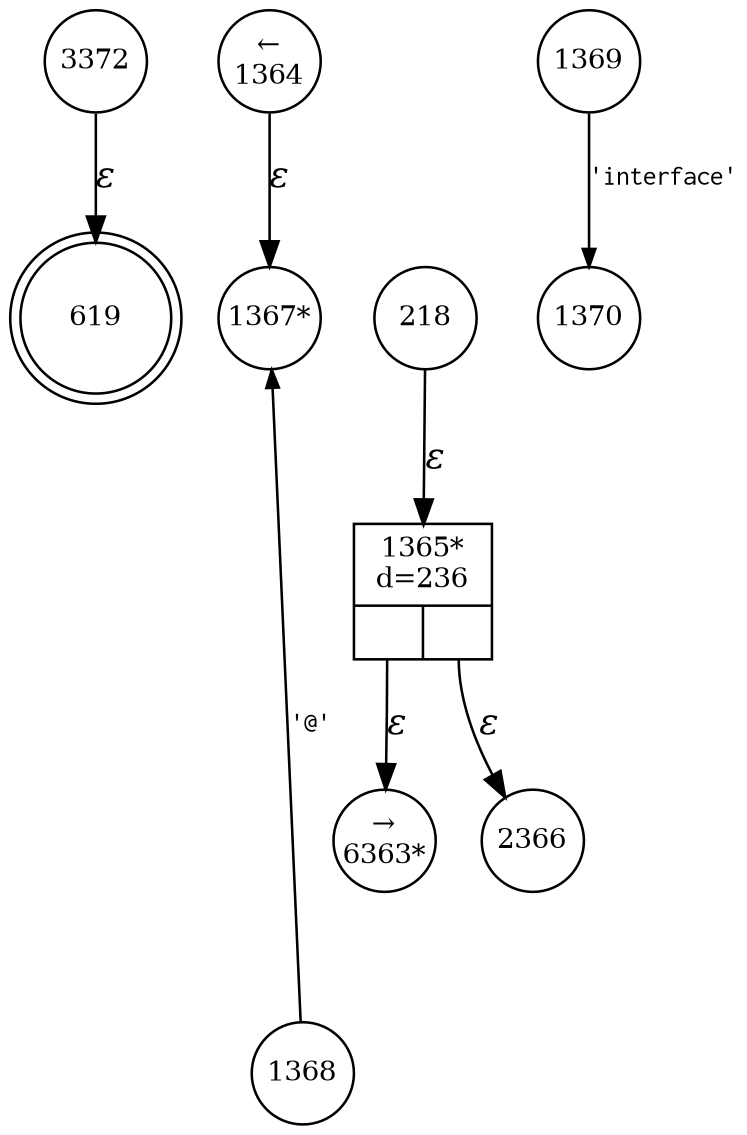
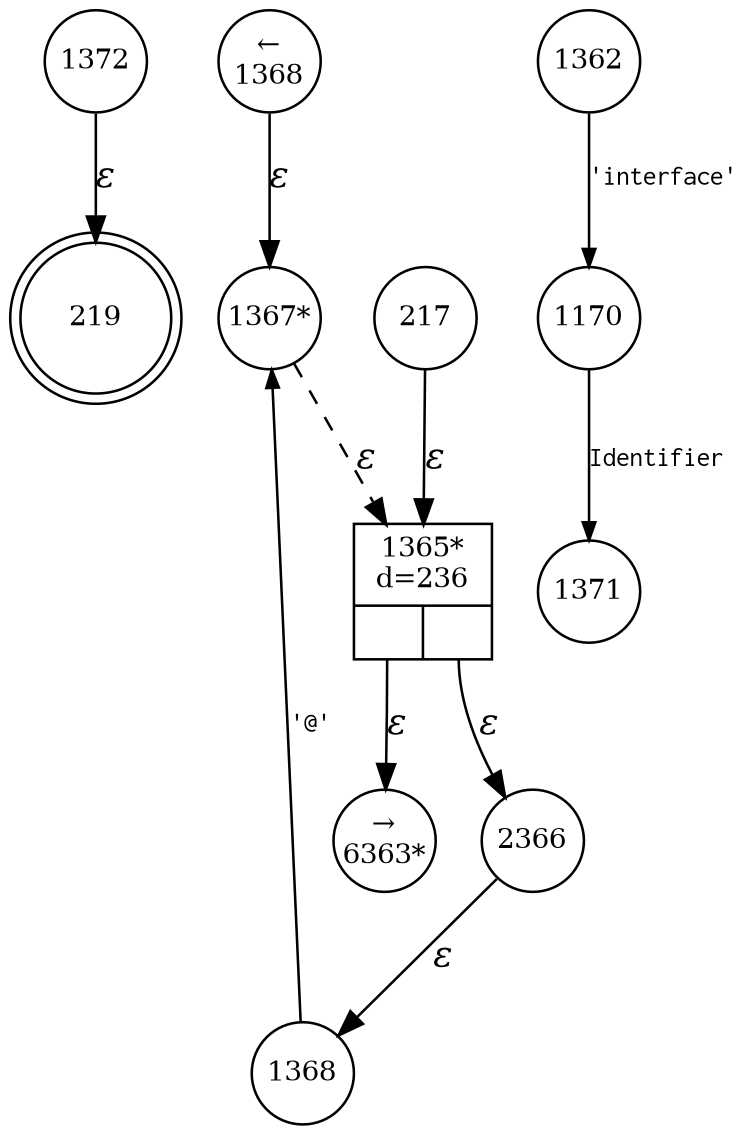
node "3372": label "3372" -> "1372"
node "← 1364": label "← 1364" -> "← 1368"
node "1369": label "1369" -> "1362"
node "619": label "619" -> "219"
node "218": label "218" -> "217"
node "1370": label "1370" -> "1170"
edge "1367*" -> "1365*": added, label "ε"
node "1371": added
edge "2366" -> "1368": added, label "ε"
